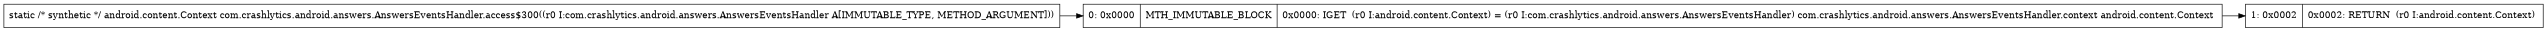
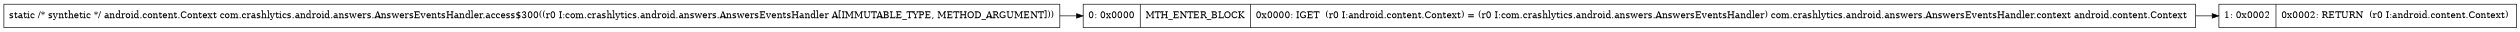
node "0: 0x0000": text "MTH_IMMUTABLE_BLOCK" -> "MTH_ENTER_BLOCK"
